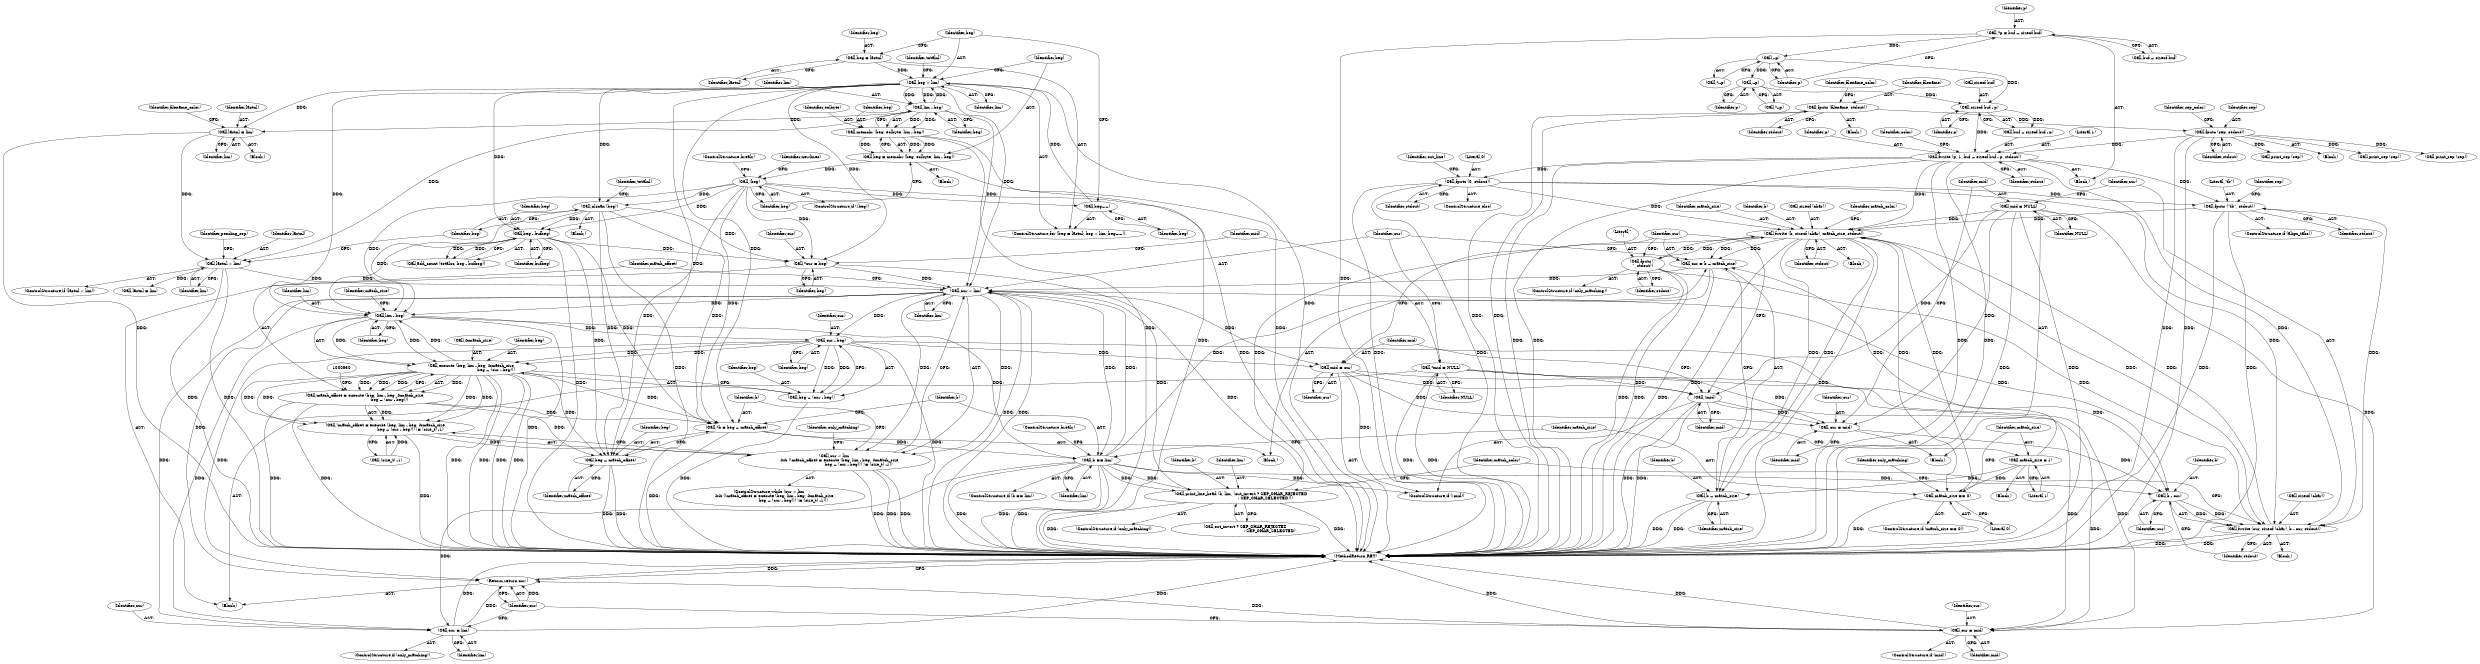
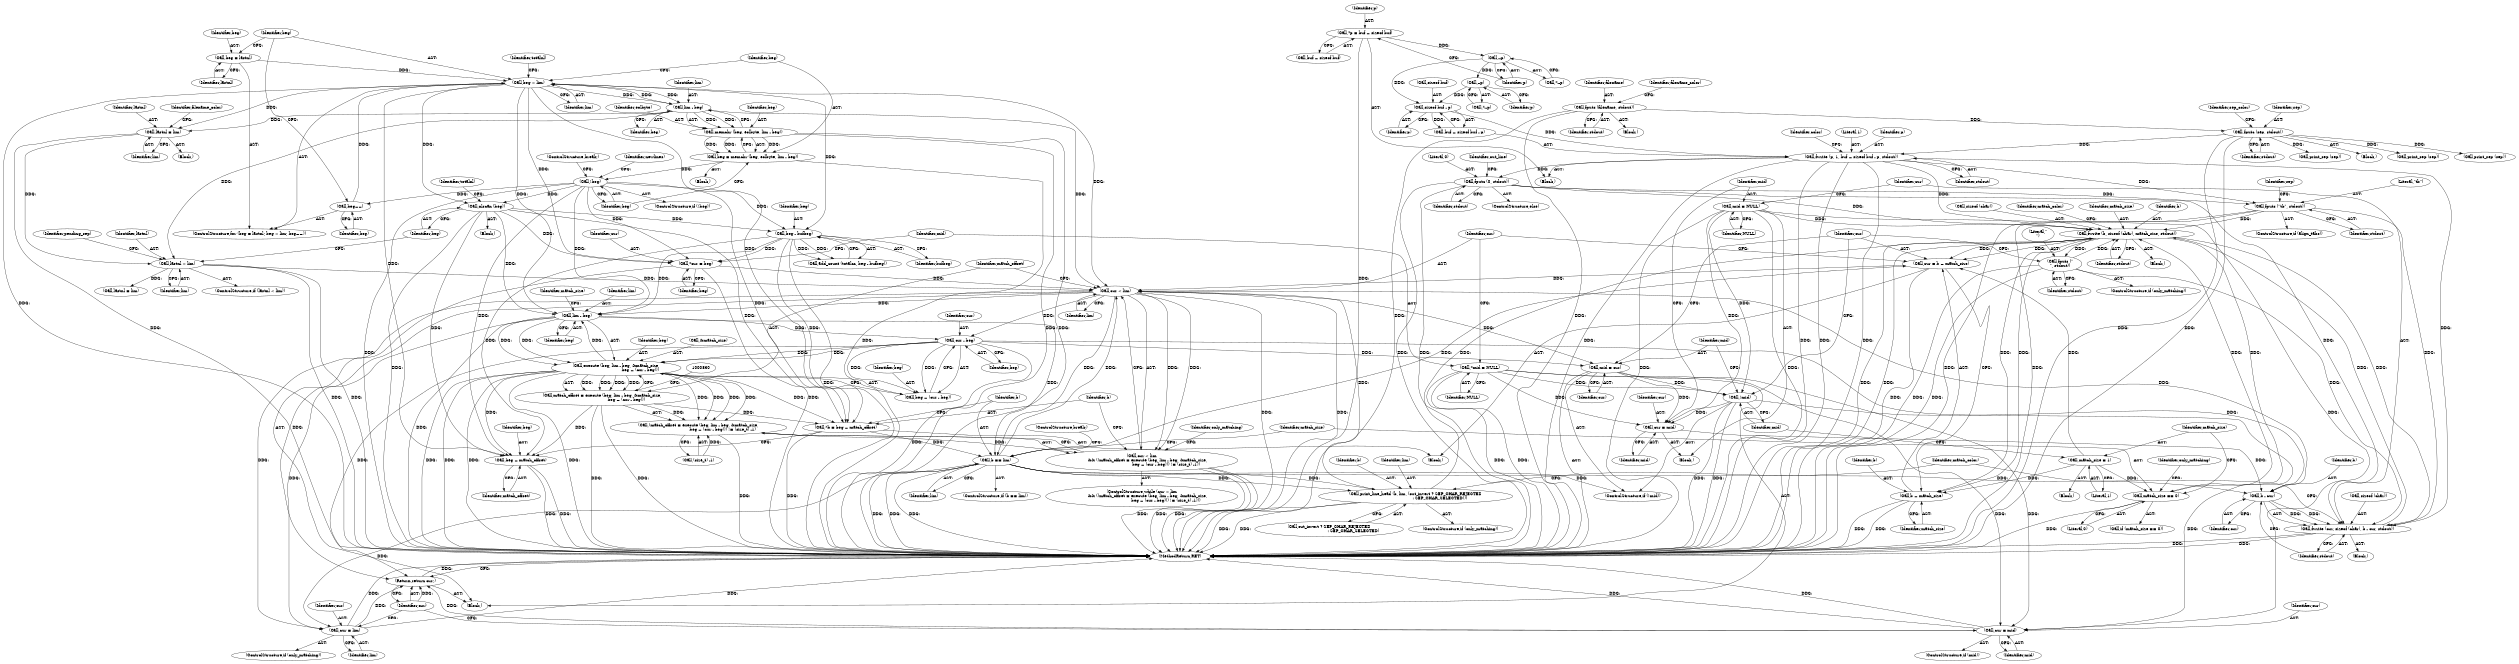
edge "(Call,mid = cur)" -> "(ControlStructure,if (!mid))": label "DDG: " -> "AST: "
edge "(Call,beg + match_offset)" -> "(Call,*b = beg + match_offset)": removed, label "AST:"
node "(ControlStructure,if (match_size == 0))": label "(ControlStructure,if (match_size == 0))" -> "(Call,if (match_size == 0))"
edge "(Call,beg + (cur - beg))" -> "(MethodReturn,RET)": removed, label "DDG:"
